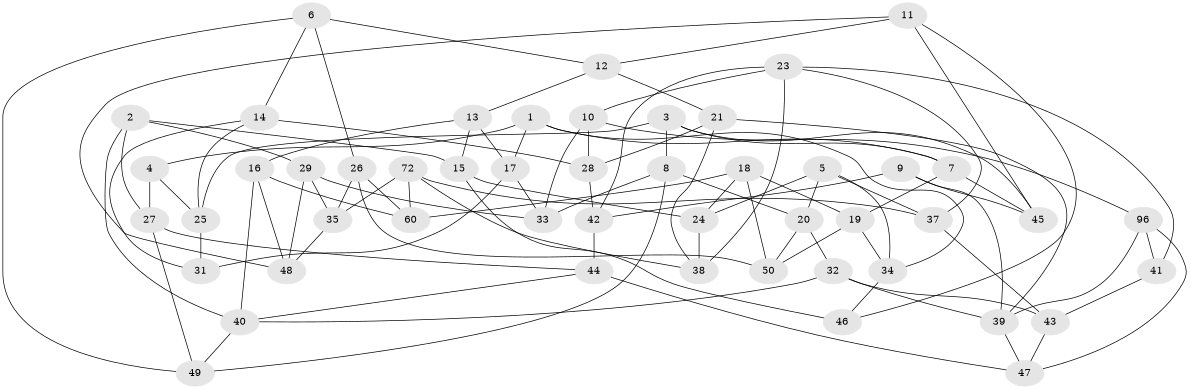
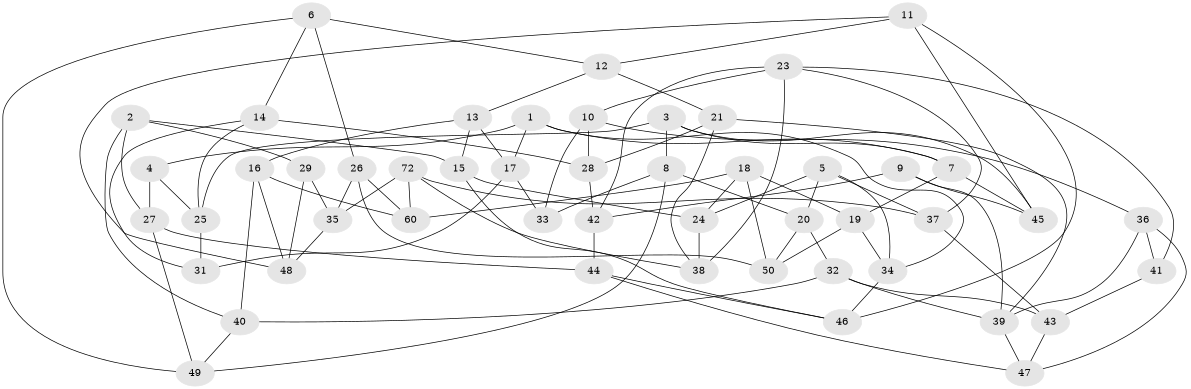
edge "29" -- "33": removed
node "96": label "96" -> "36"
edge "44" -- "40": now "44" -- "46"
